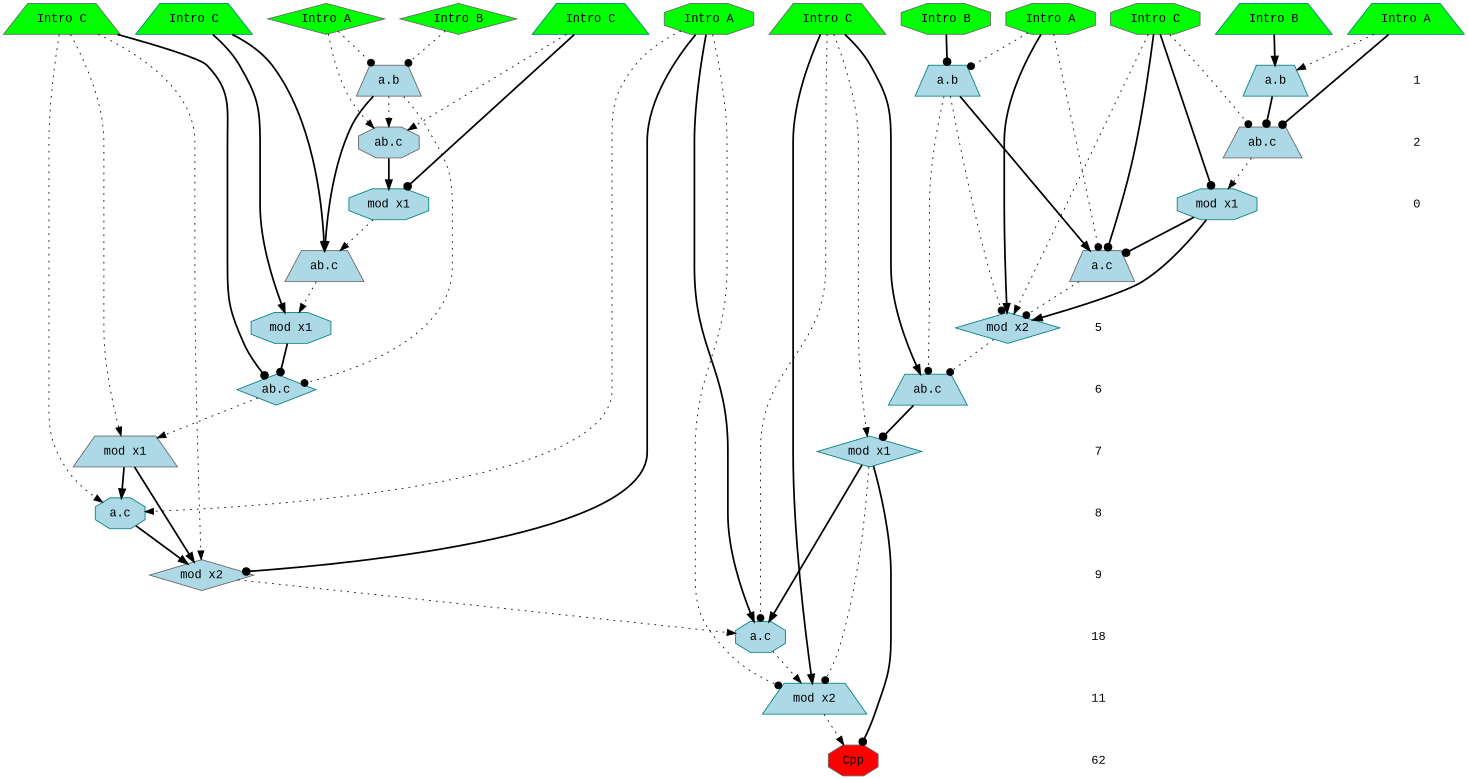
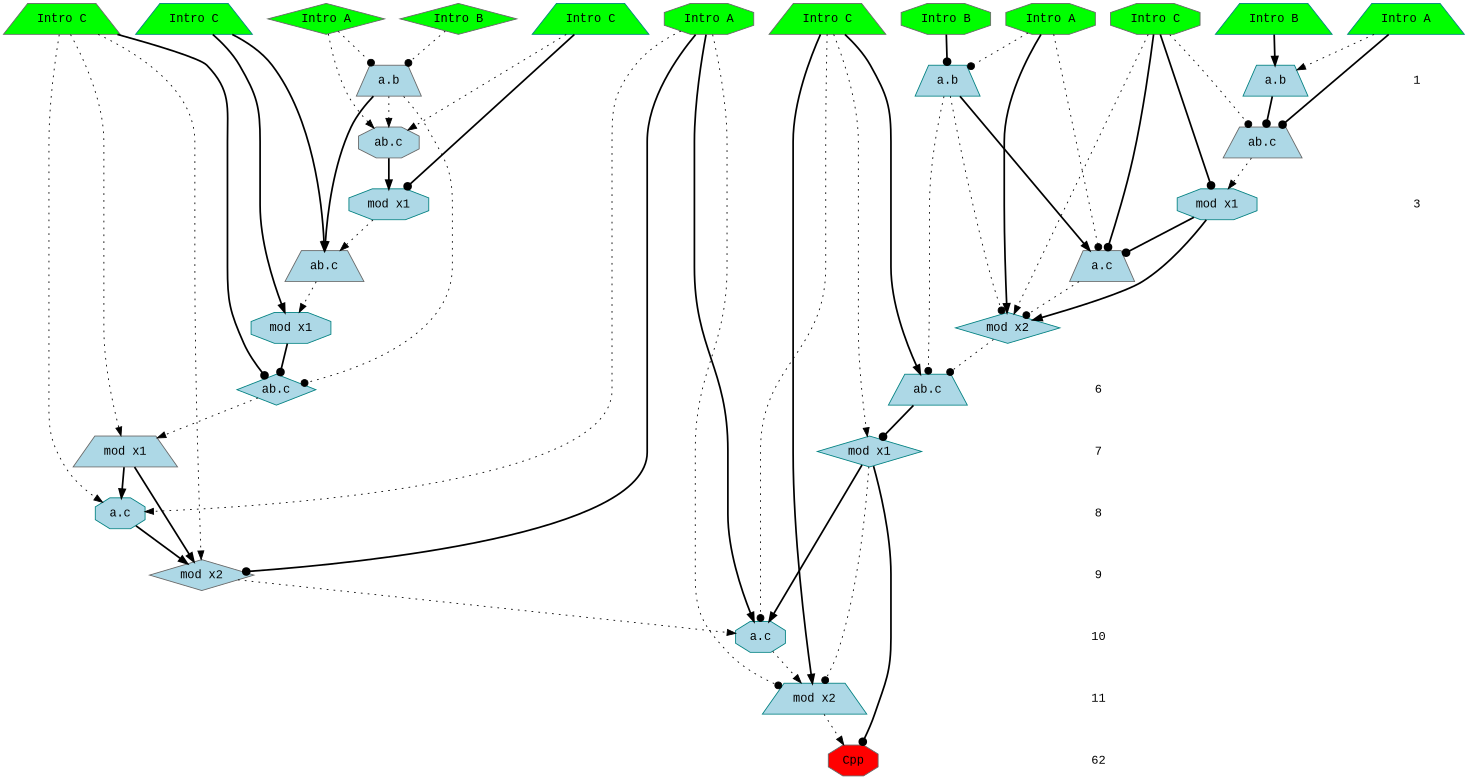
node "2": removed
node "0": label "0" -> "3"
node "5": removed
node "18": label "18" -> "10"
